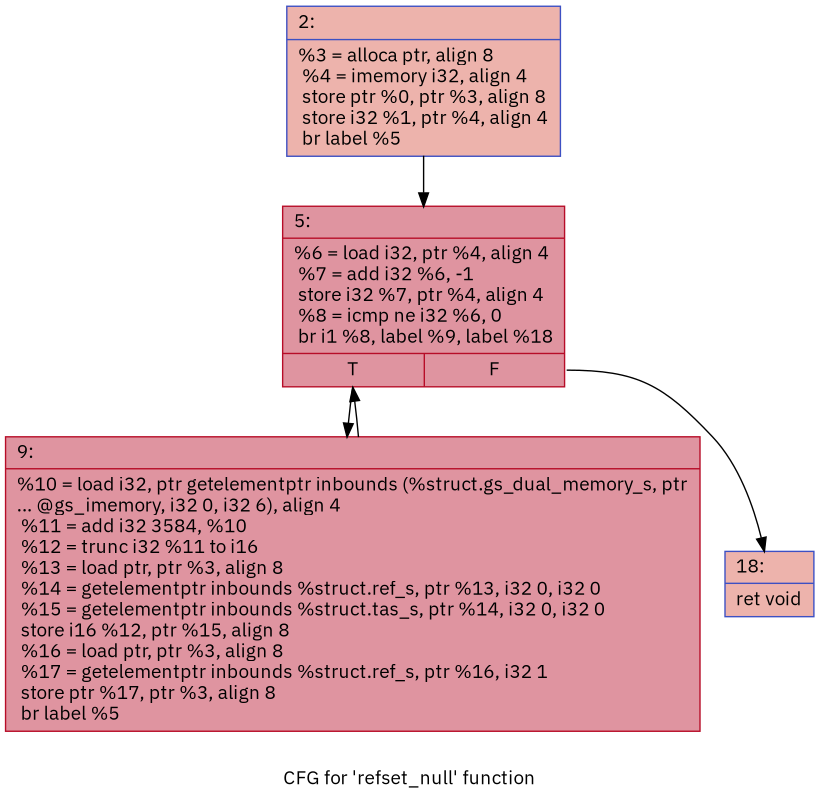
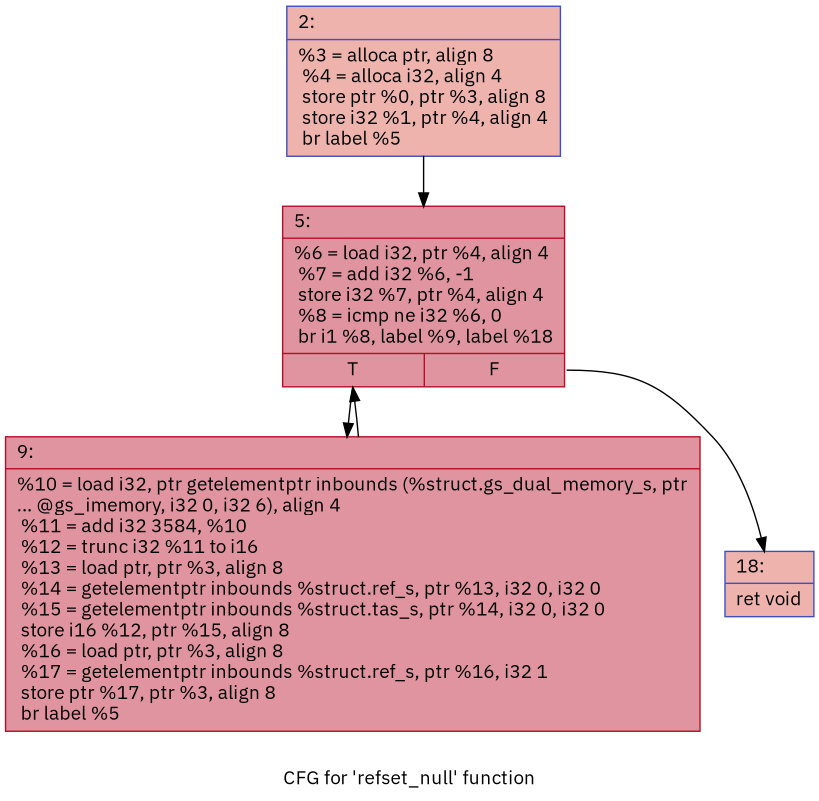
node "2:": text "%4 = imemory i32, align 4" -> "%4 = alloca i32, align 4"
